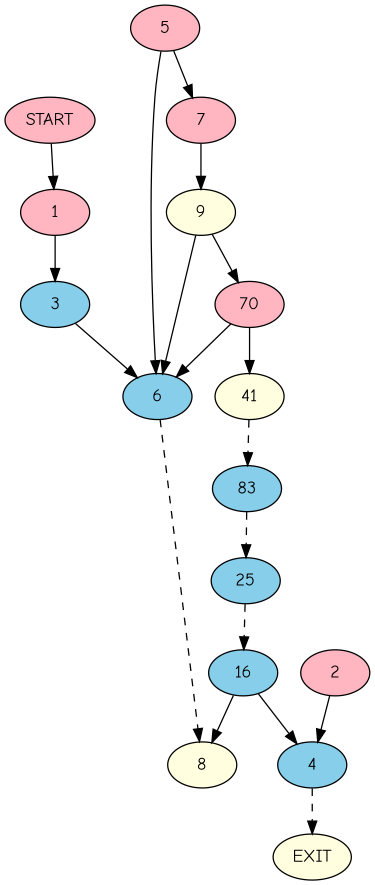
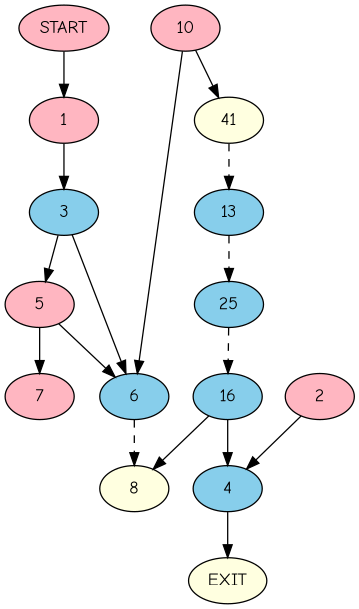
node "9": removed
edge "3" -> "5": added
node "70": label "70" -> "10"
node "83": label "83" -> "13"
edge "4" -> "EXIT": style dashed -> solid
